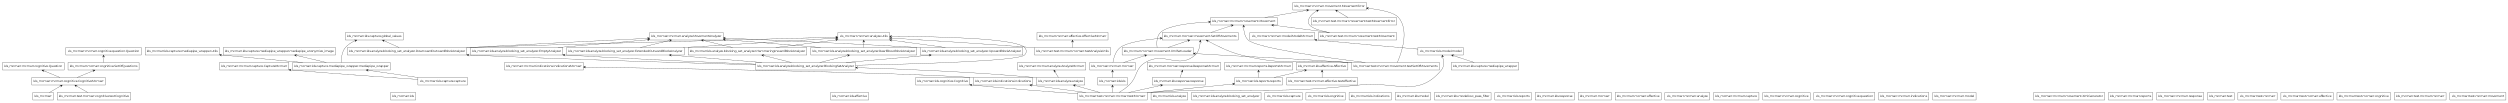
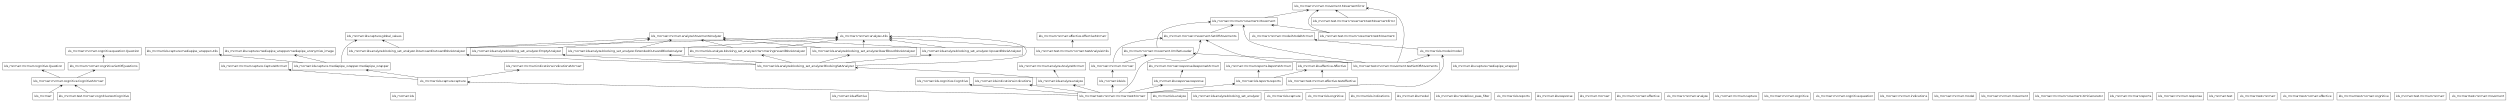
edge "kls_mcmarr.mcmarr.movement.XmlSetLoader" -> "kls_mcmarr.mcmarr.movement.SetOfMovements": removed
edge "kls_mcmarr.kls.capture.mediapipe_wrapper" -> "kls_mcmarr.kls.model.model": now "kls_mcmarr.test.mcmarr.movement.testSetOfMovements" -> "kls_mcmarr.kls.model.model"
edge "kls_mcmarr.kls.indications.indications" -> "kls_mcmarr.mcmarr.indications.IndicationsMcmarr": now "kls_mcmarr.kls.capture.capture" -> "kls_mcmarr.mcmarr.indications.IndicationsMcmarr"
edge "kls_mcmarr.test.mcmarr.mcmarr.testMcmarr" -> "kls_mcmarr.kls.capture.capture": added
node "kls_mcmarr.mcmarr.movement": added
